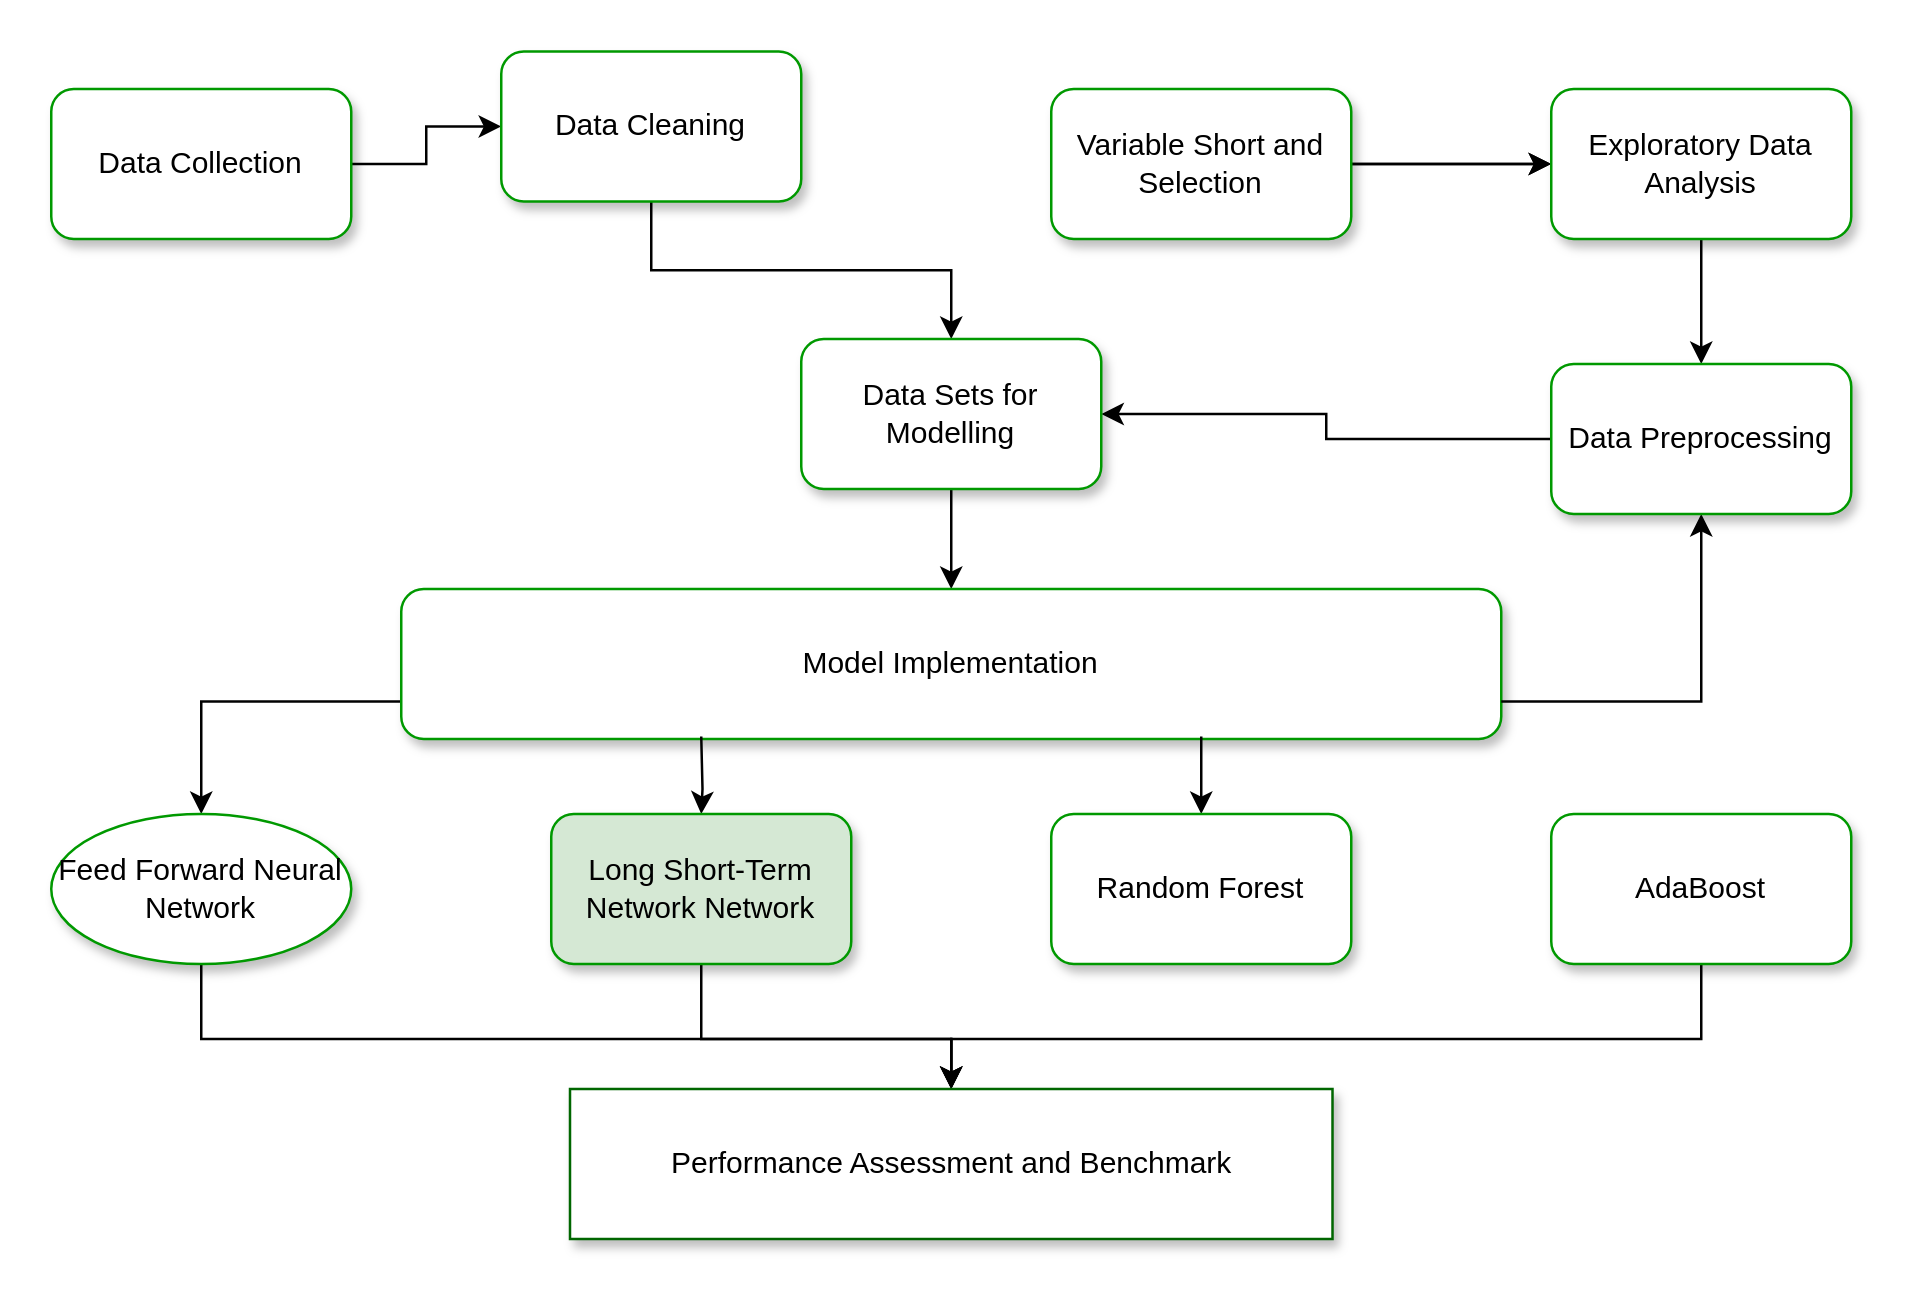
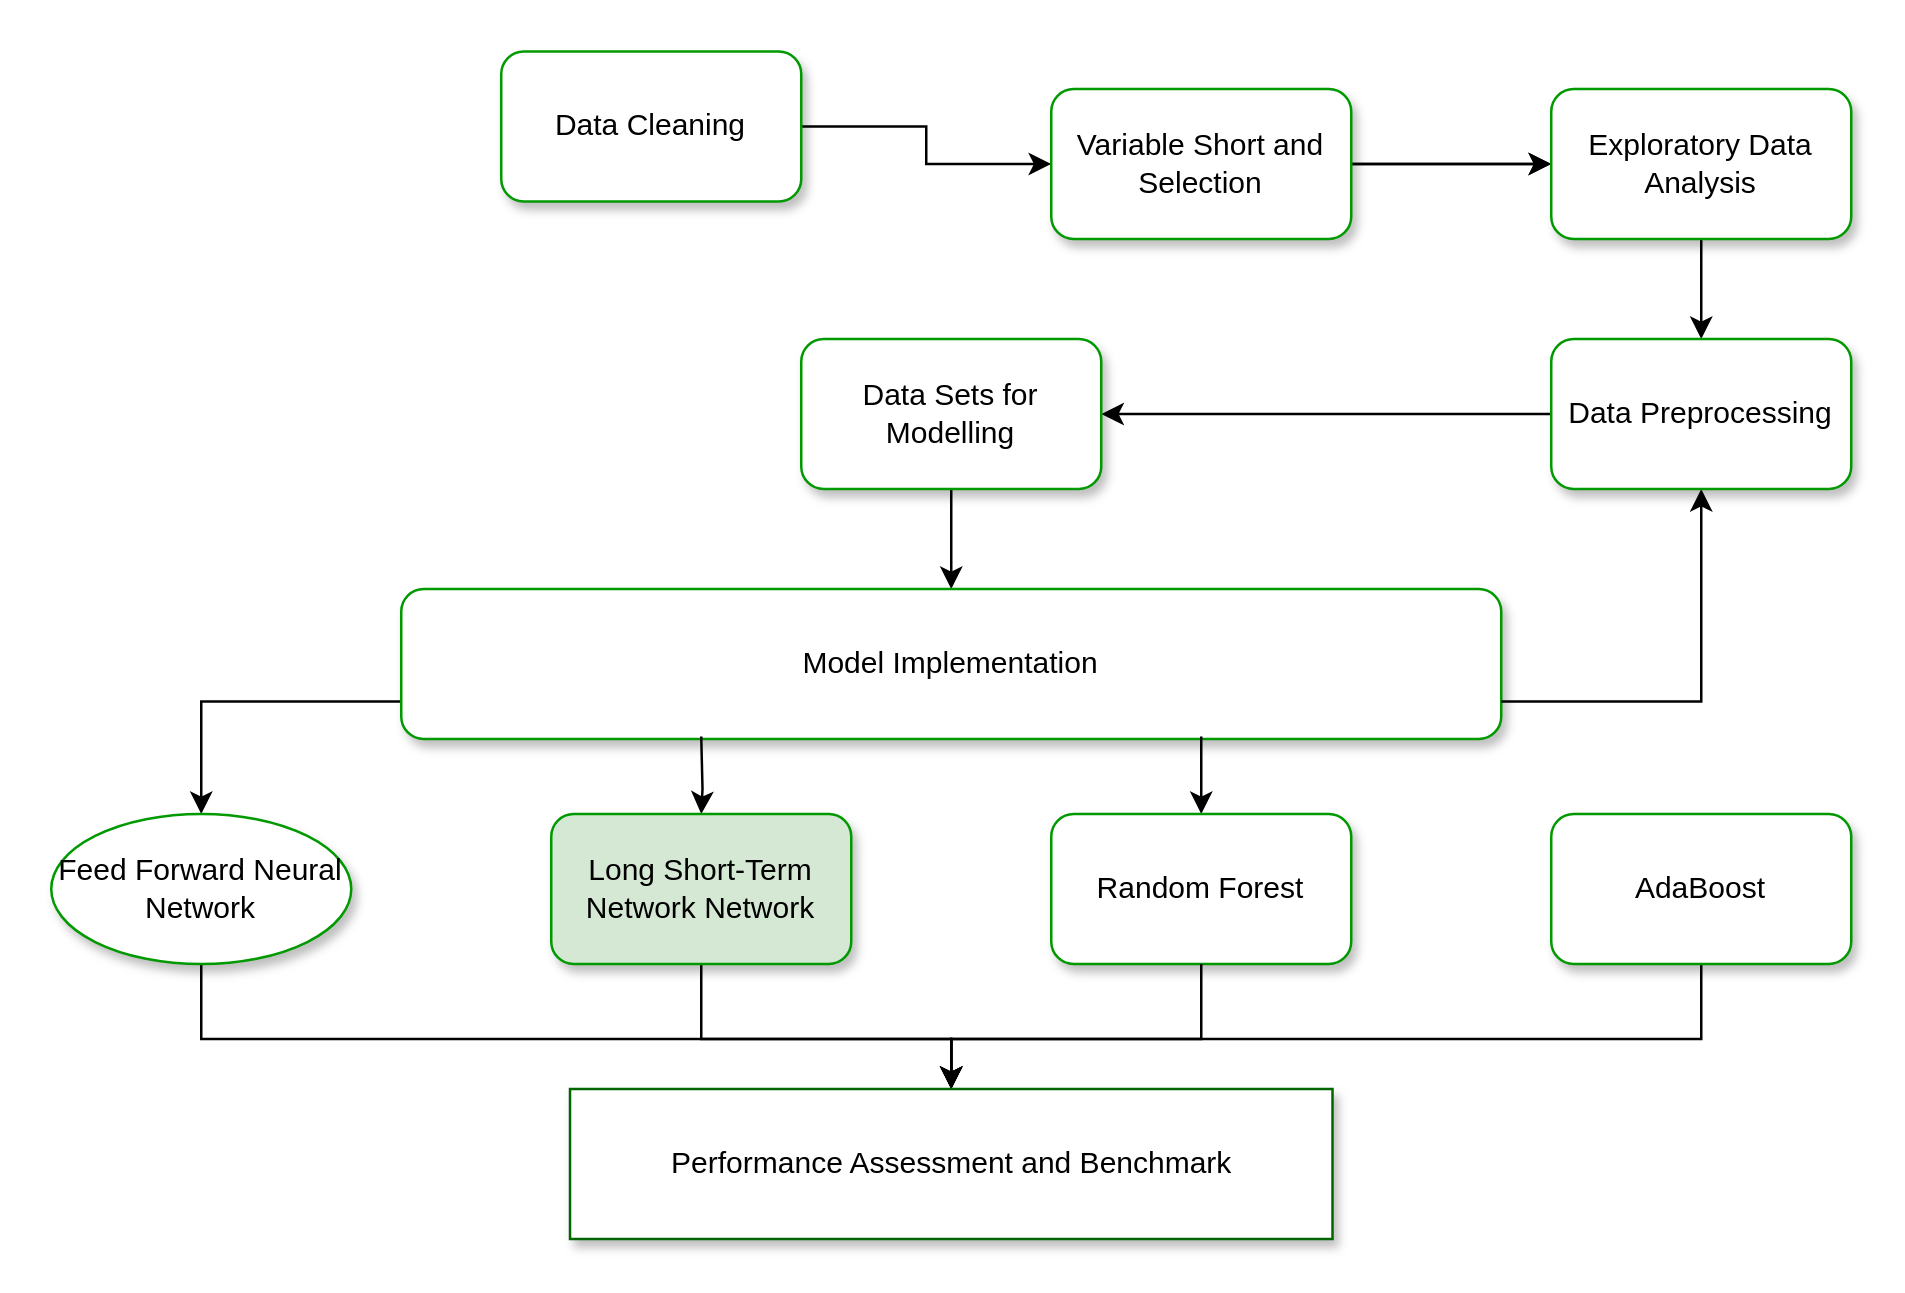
edge "Data Collection" -> "Data Cleaning": removed
node "Data Collection": removed
edge "Data Cleaning" -> "Data Sets for Modelling": now "Data Cleaning" -> "Variable Short and Selection"
node "Data Preprocessing": moved (1701, 439) -> (1701, 414)
edge "Random Forest" -> "Performance Assessment and Benchmark": added
